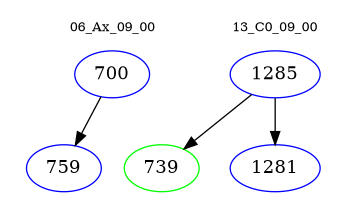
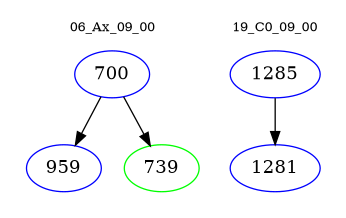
cluster "13_C0_09_00": label "13_C0_09_00" -> "19_C0_09_00"
edge "1285" -> "739": now "700" -> "739"
node "759": label "759" -> "959"
